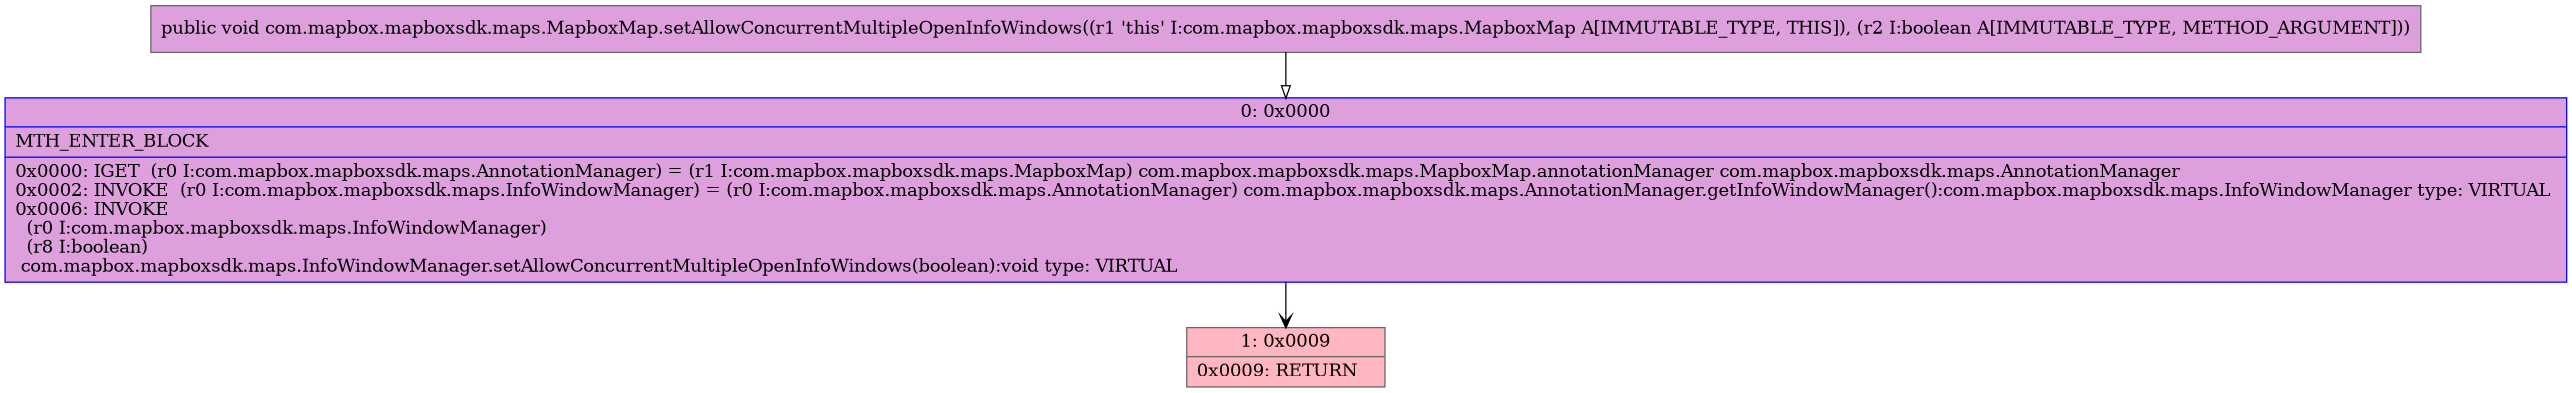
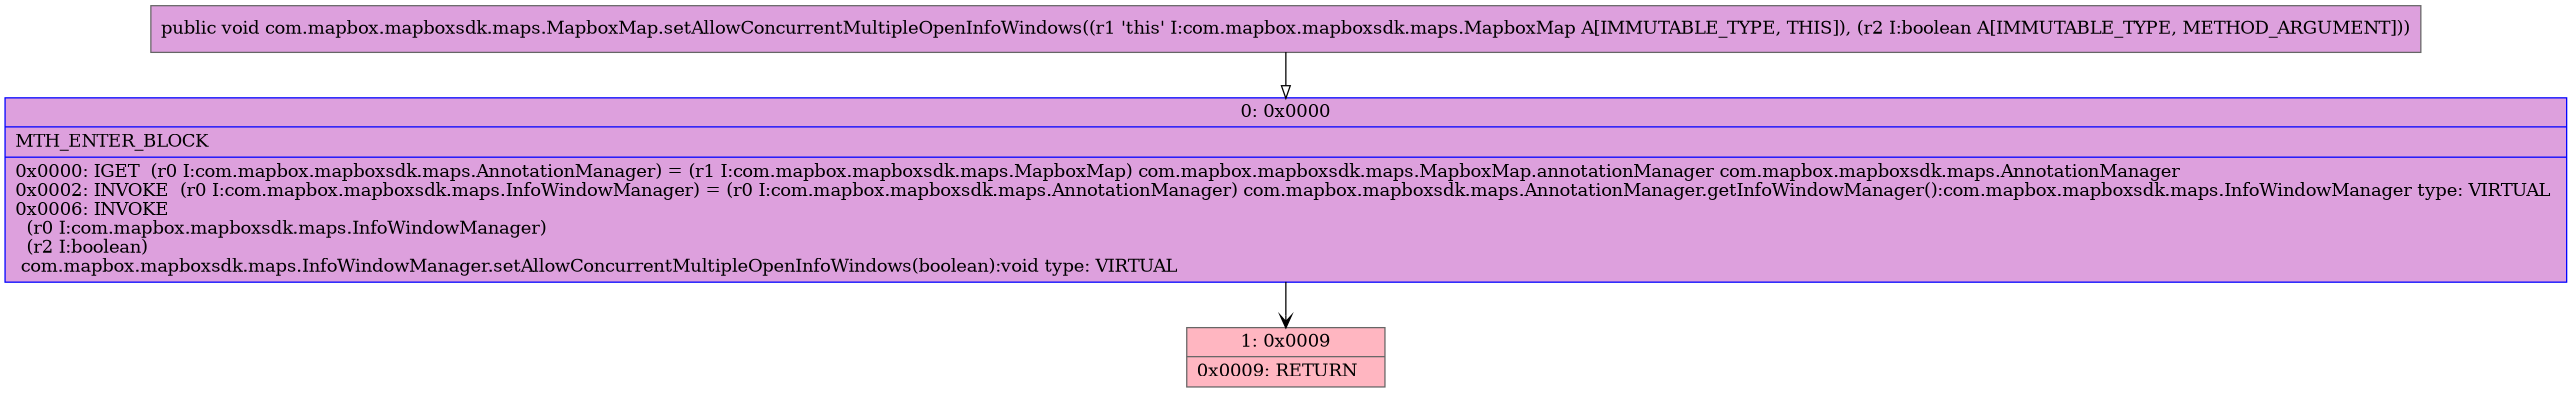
node "0: 0x0000": text "(r8 I:boolean)" -> "(r2 I:boolean)"
